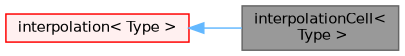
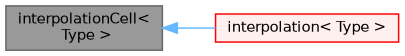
edge "interpolationCell< Type >" -> "interpolation< Type >": reversed
